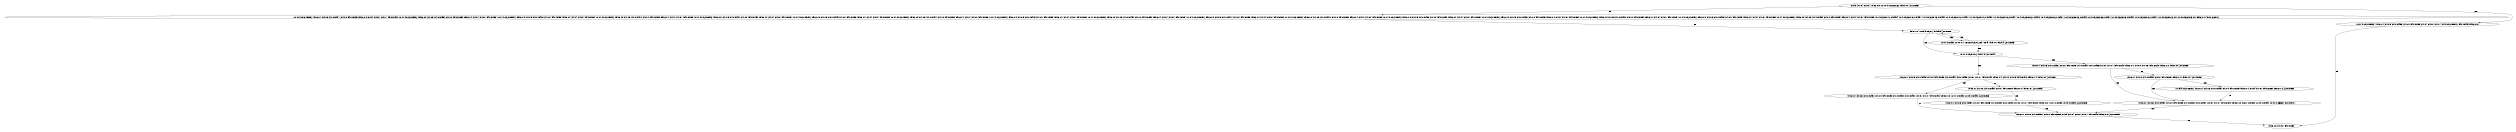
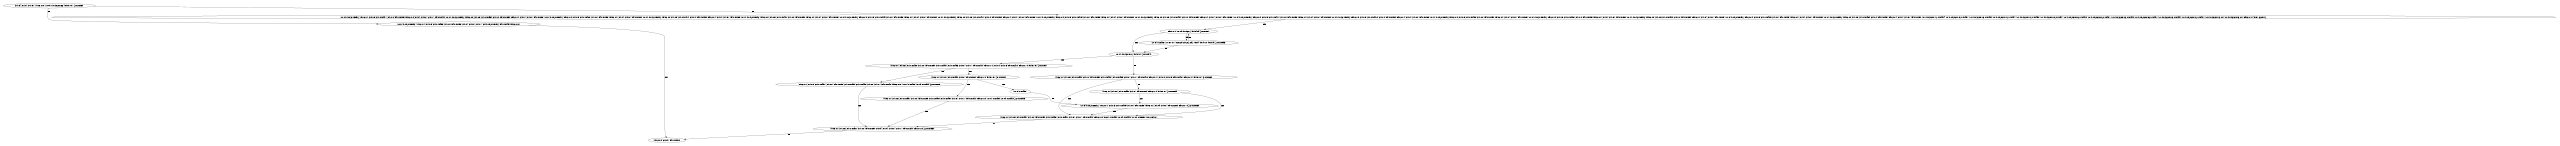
node "'mov esi, 0x804fd0a',": added
